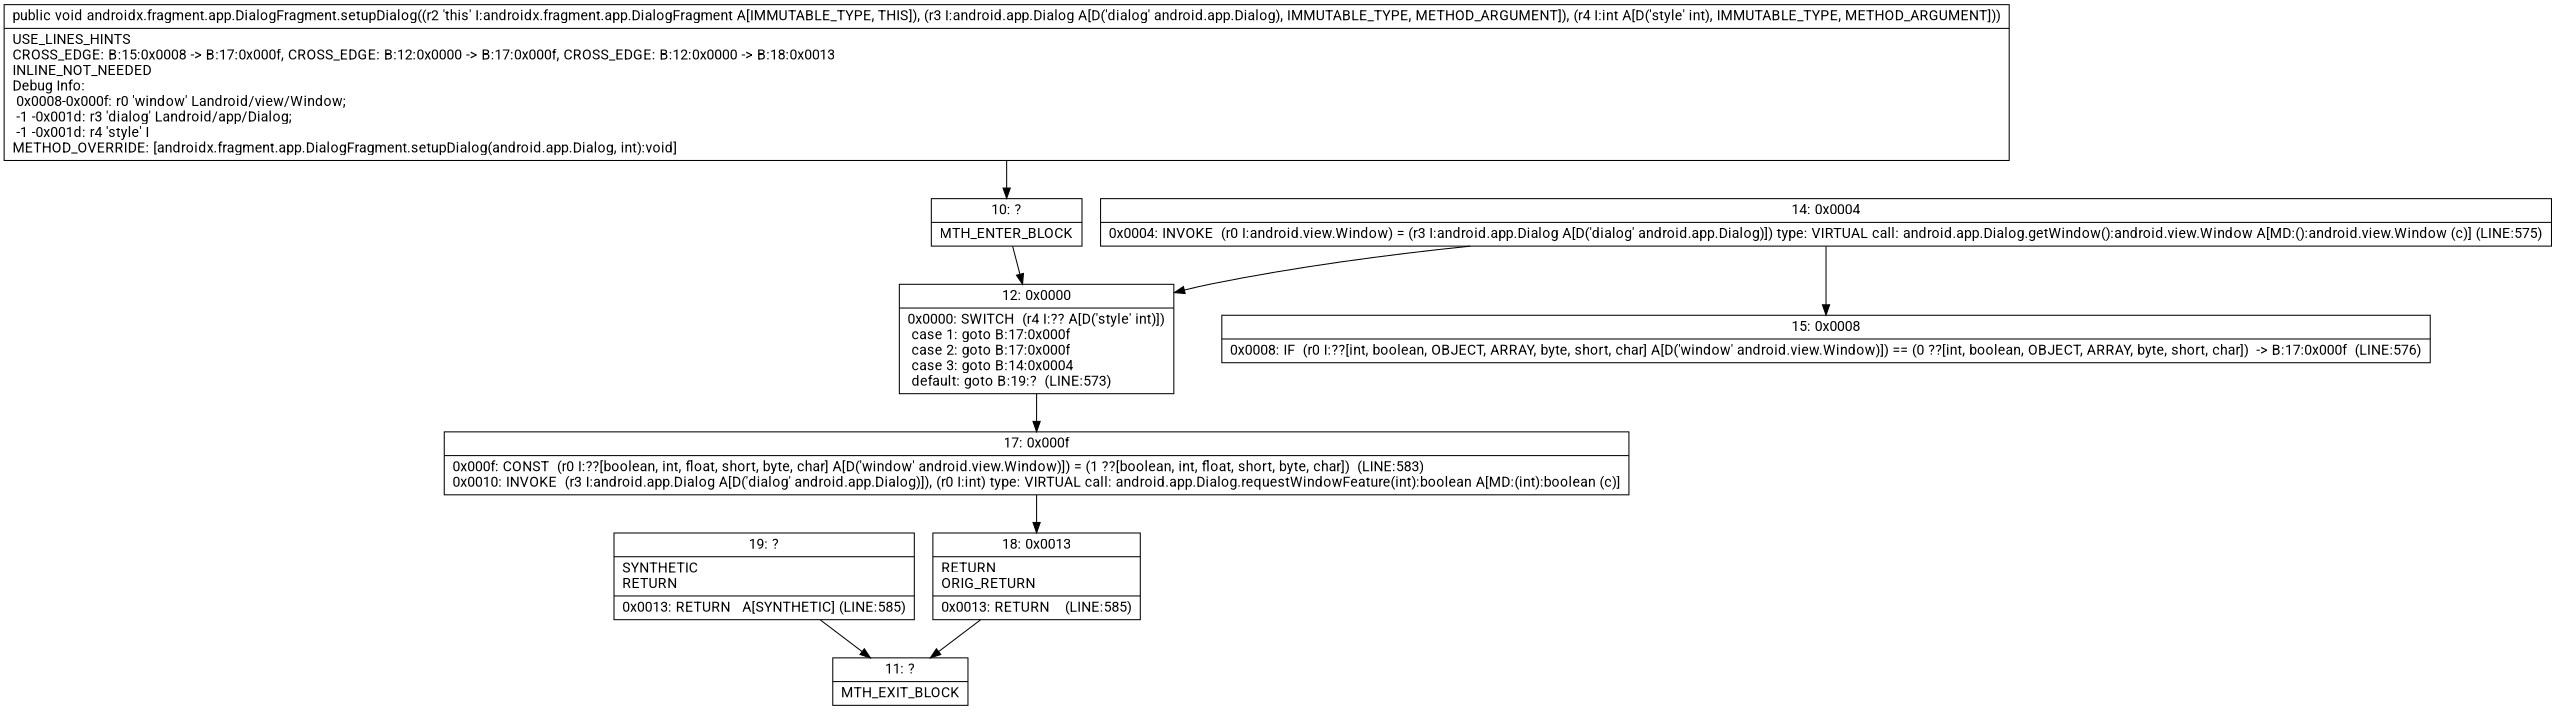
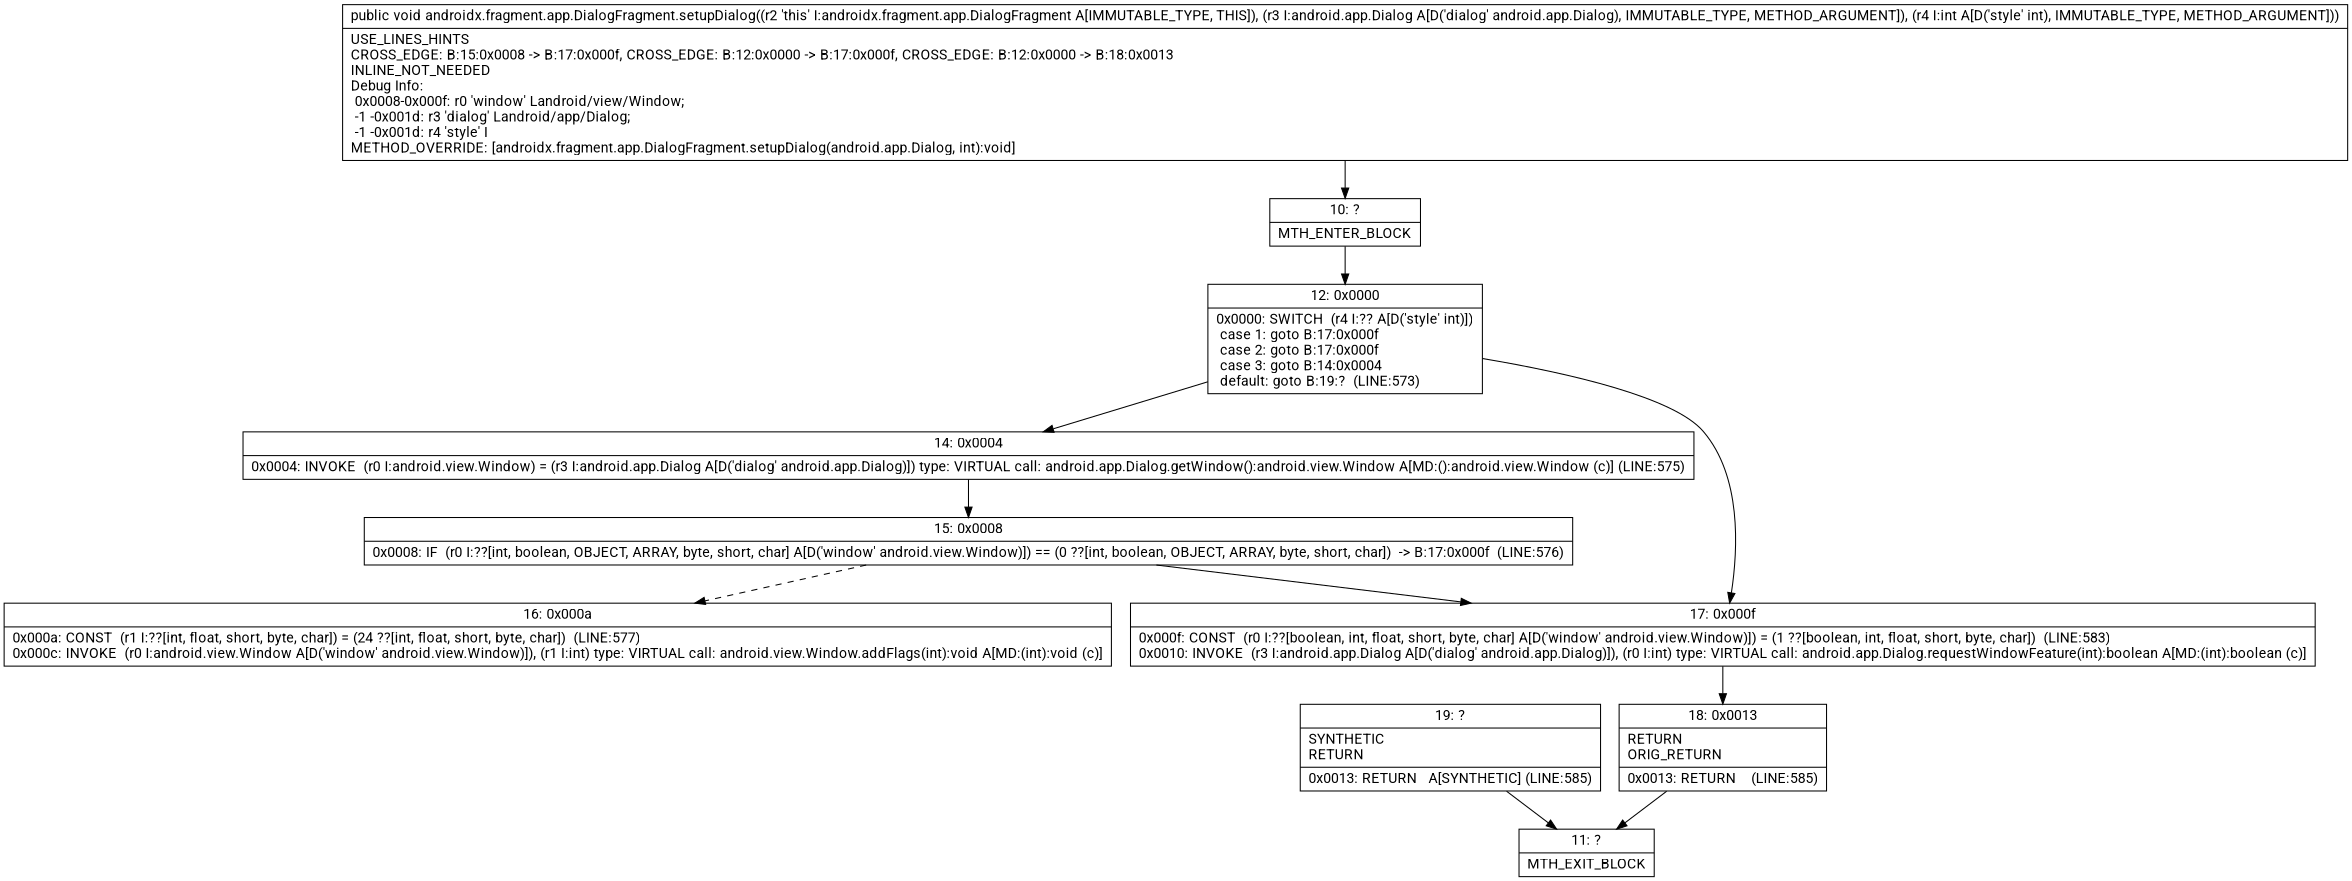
edge "14: 0x0004" -> "12: 0x0000": reversed
edge "15: 0x0008" -> "17: 0x000f": added
node "16: 0x000a": added
